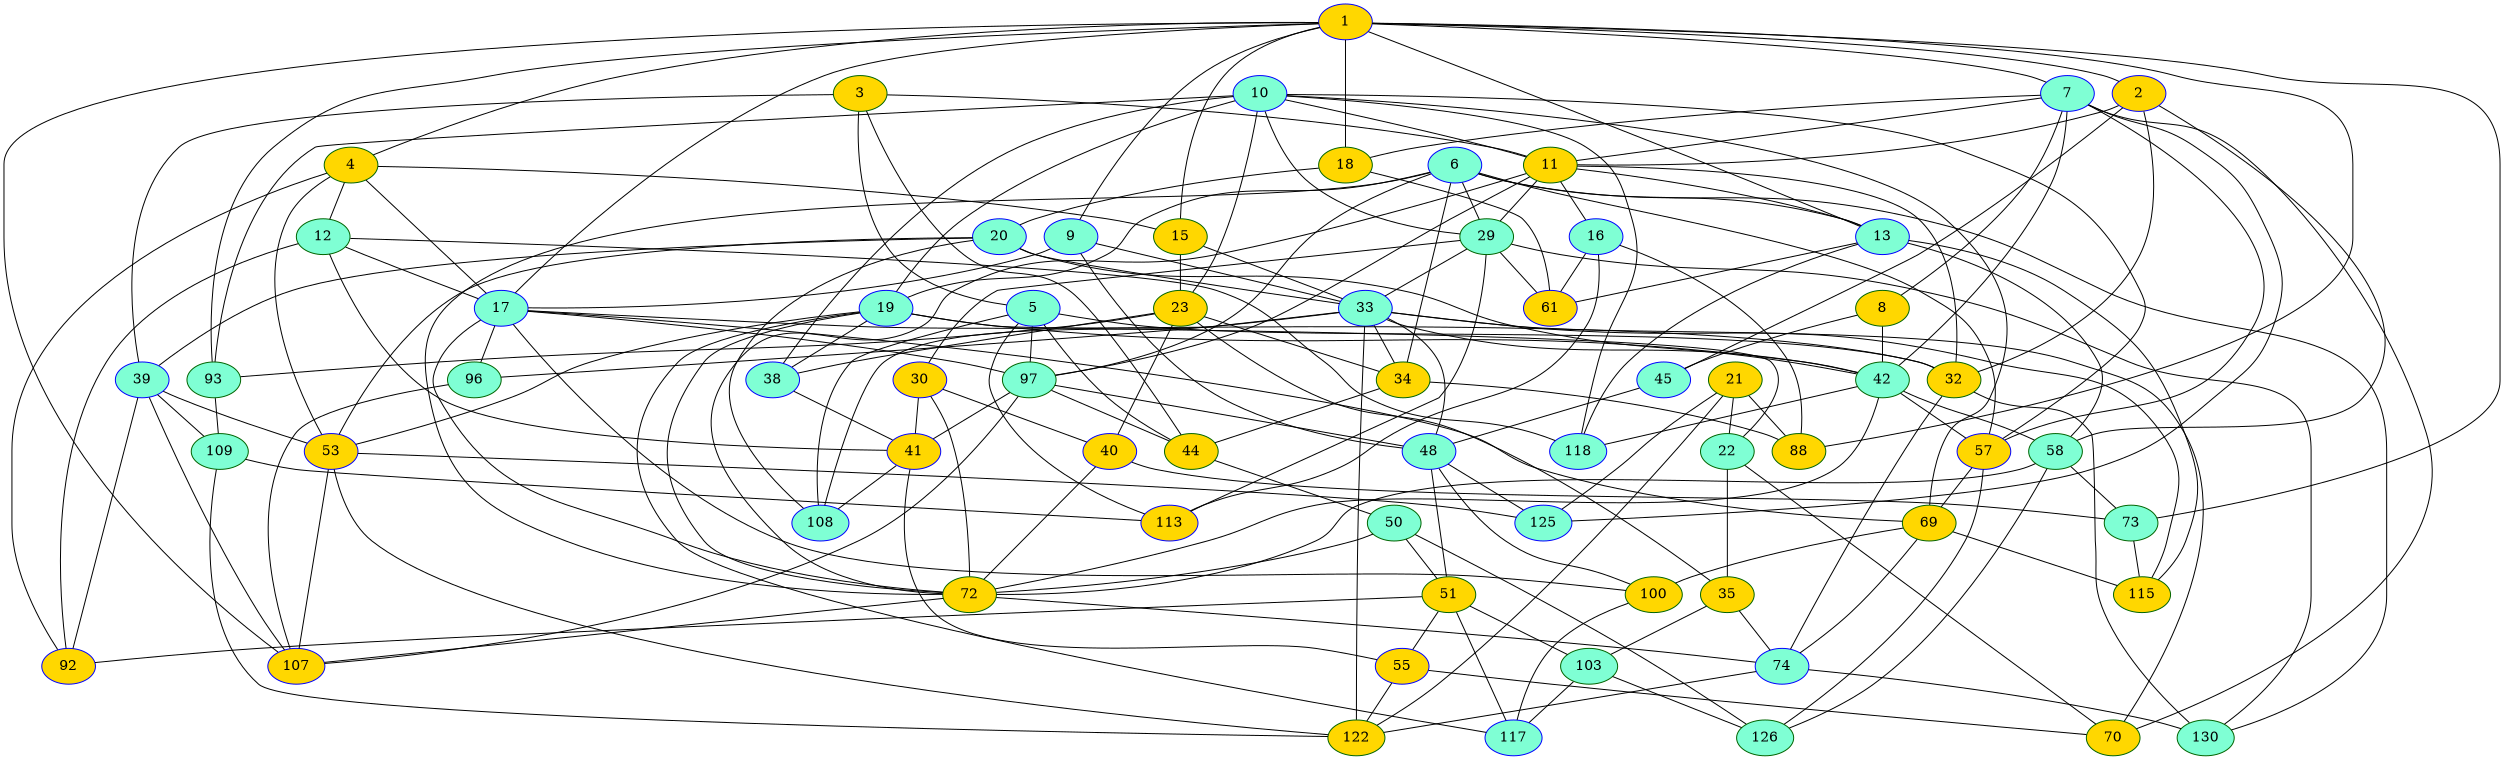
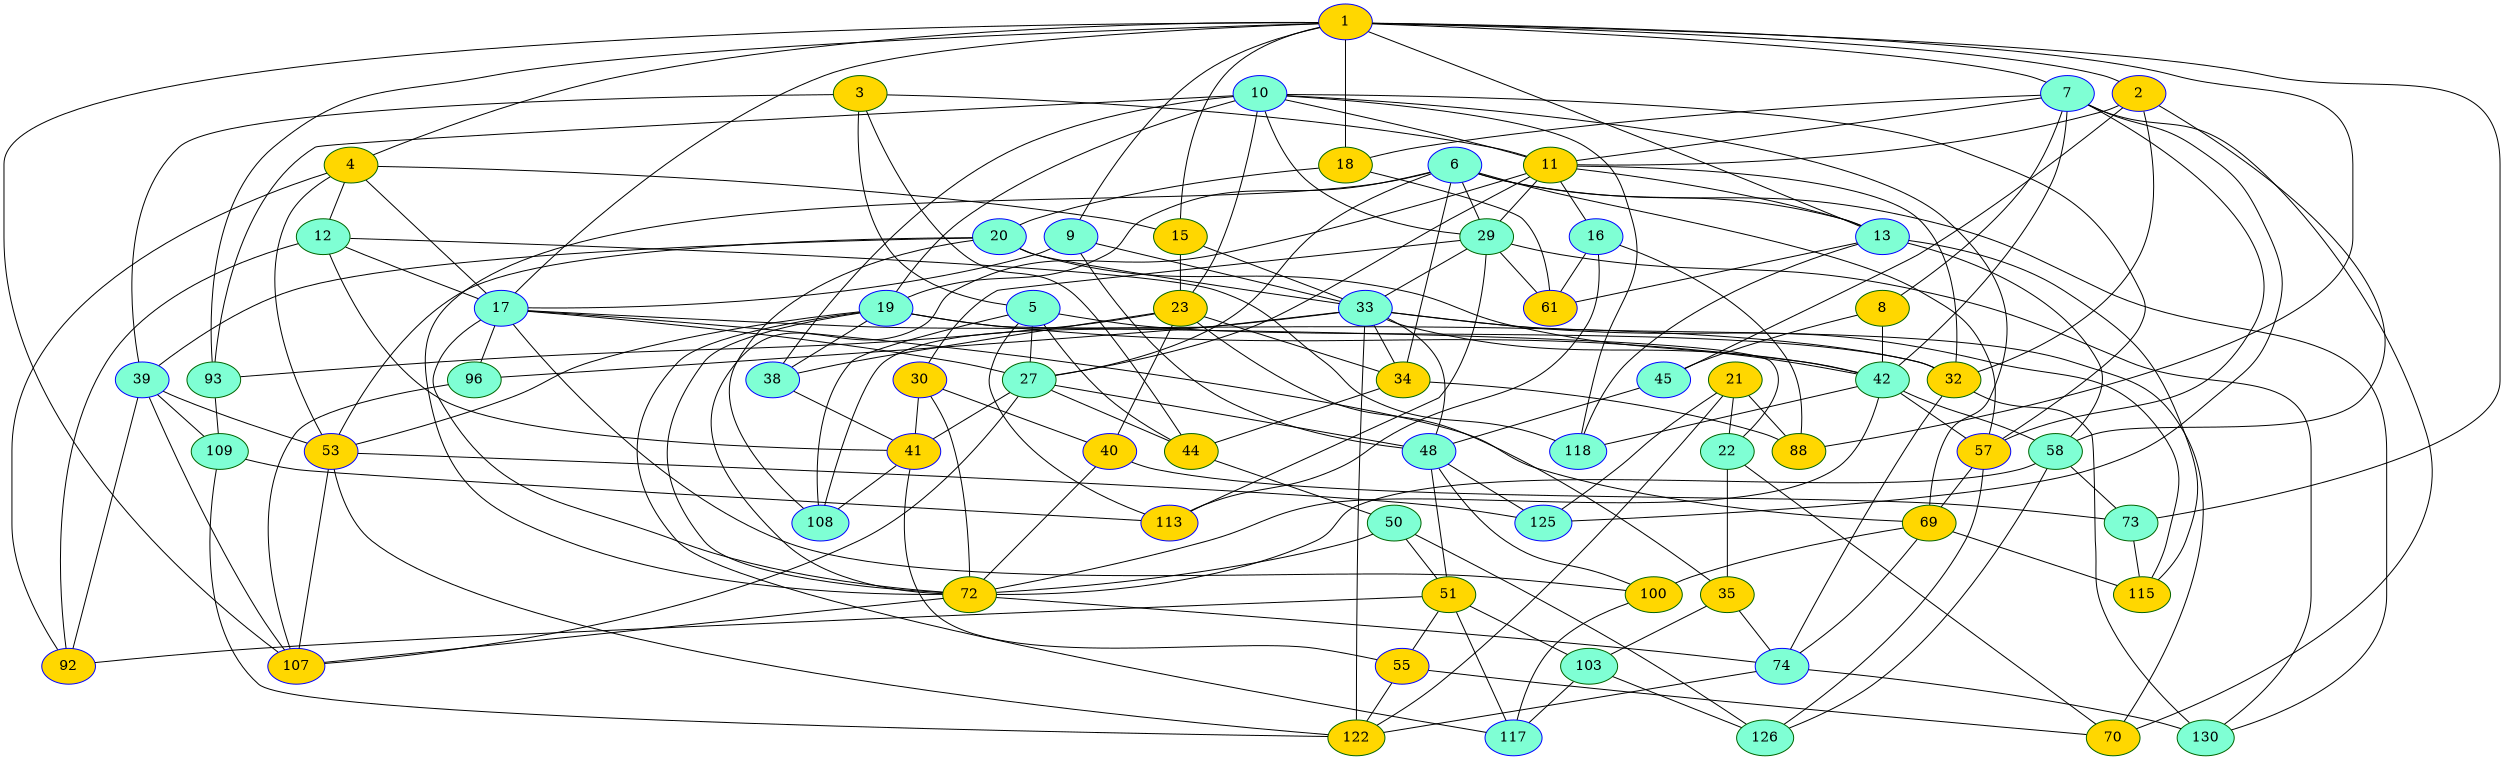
node "97": label "97" -> "27"
